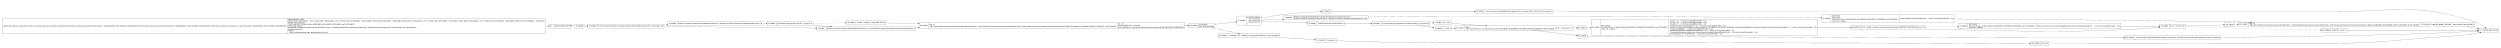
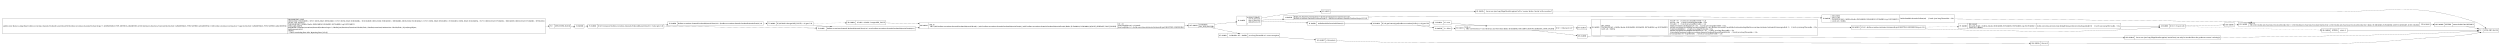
edge "74: 0x0000" -> "72: ?": reversed
